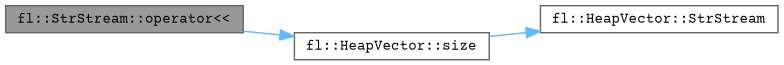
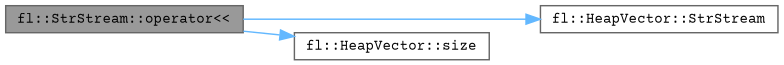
edge "fl::HeapVector::size" -> "fl::HeapVector::StrStream": now "fl::StrStream::operator<<" -> "fl::HeapVector::StrStream"
